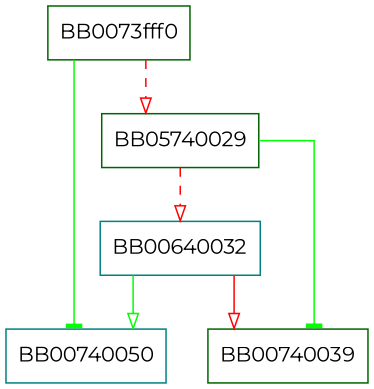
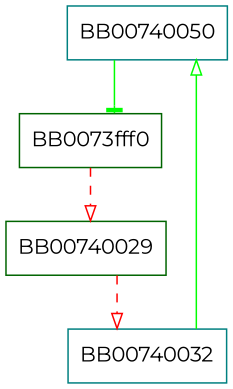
node "BB05740029": label "BB05740029" -> "BB00740029"
edge "BB0073fff0" -> "BB00740050": reversed
node "BB00640032": label "BB00640032" -> "BB00740032"
node "BB00740039": removed
